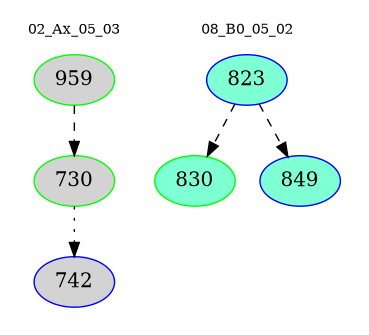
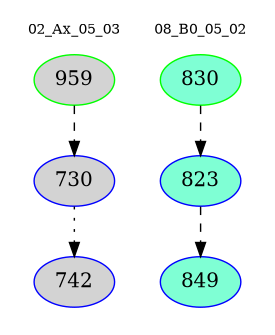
edge "823" -> "830": reversed
node "730": color green -> blue
